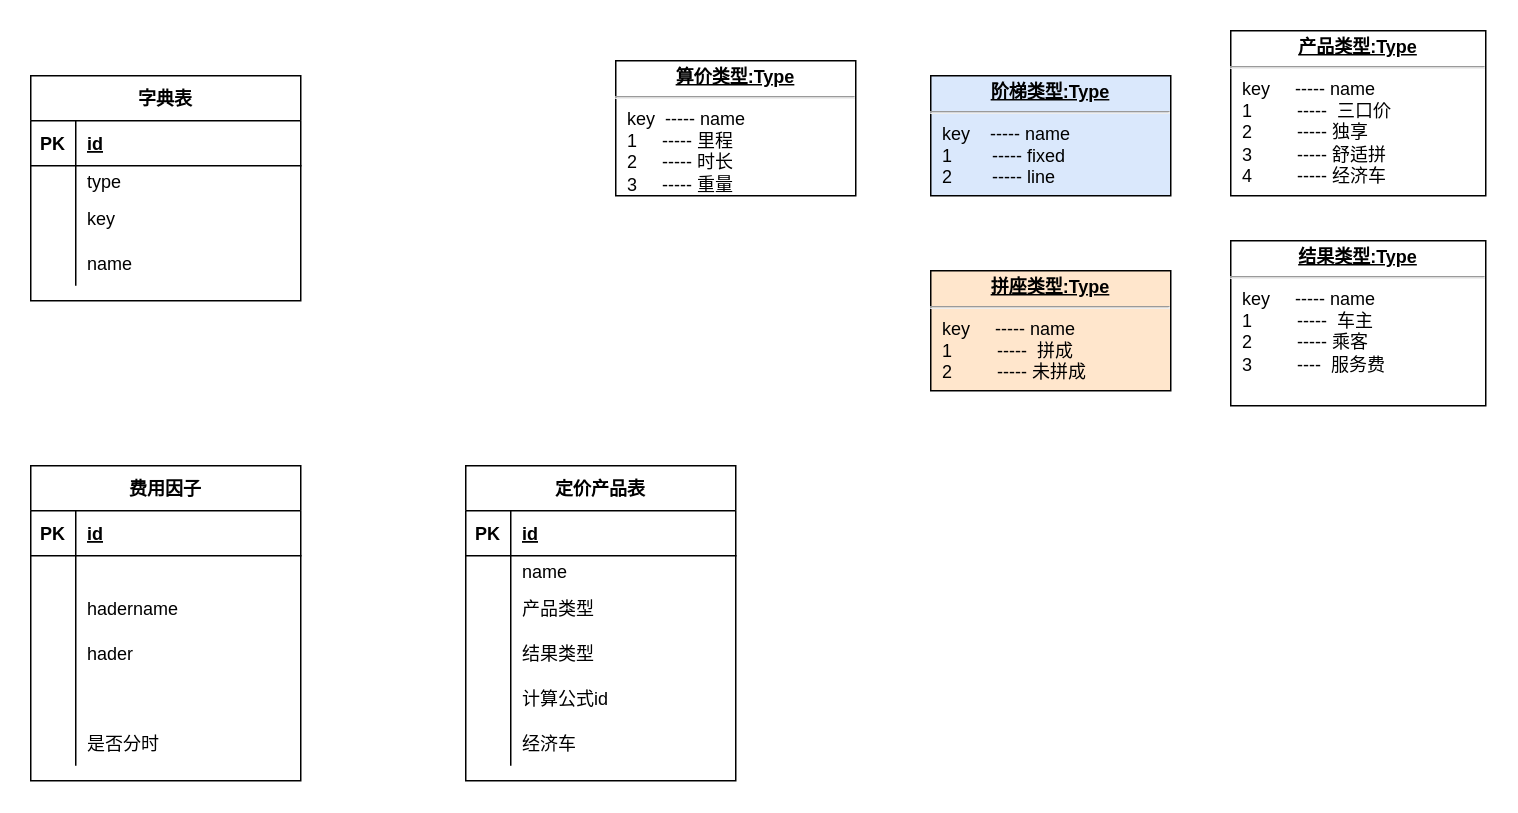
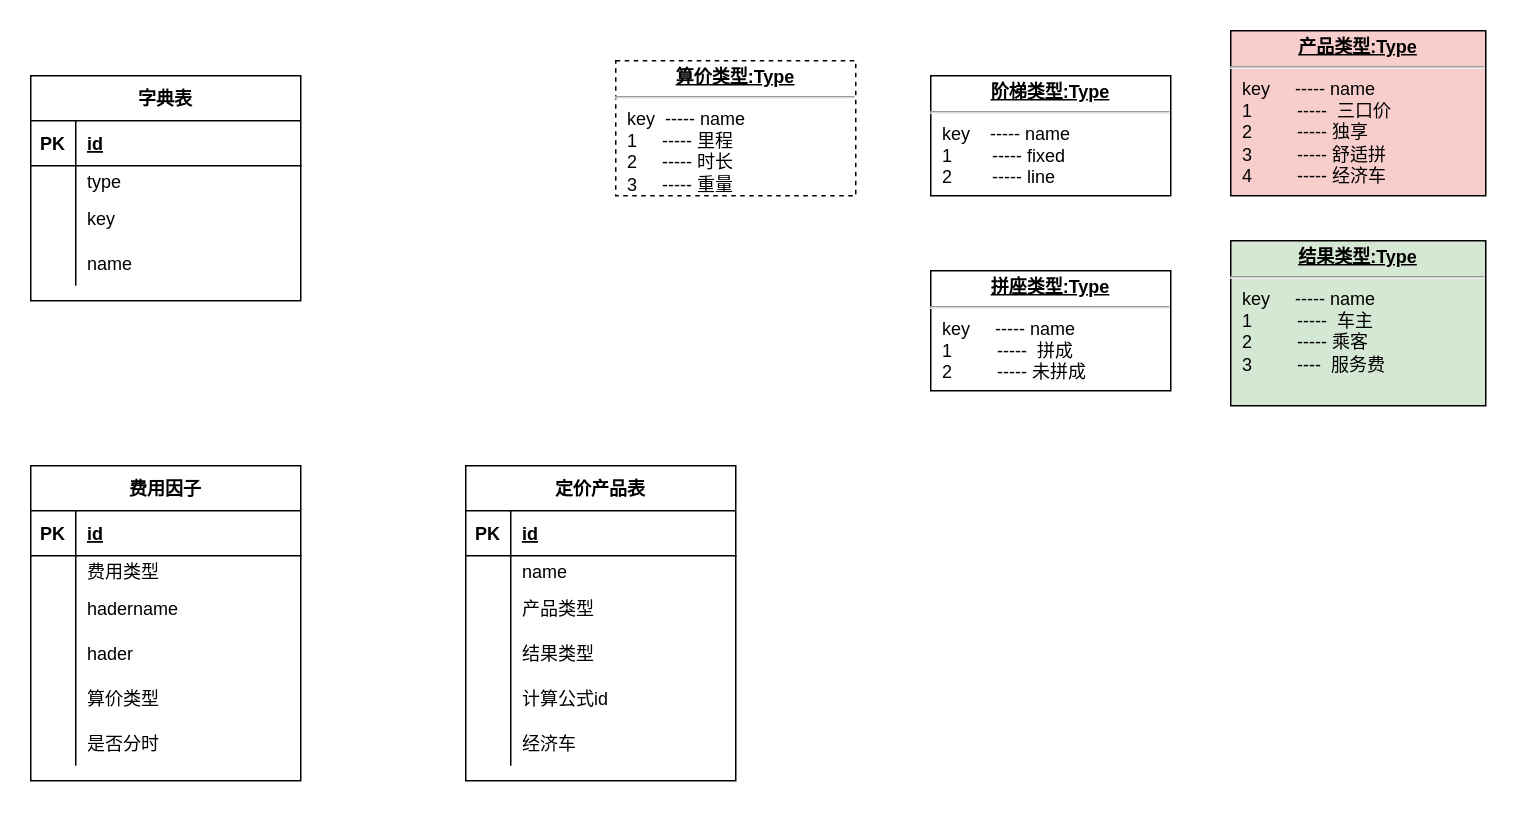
node "产品类型:Type key ----- name 1 ----- 三口价 2 ----- 独享 3 ----- 舒适拼 4 ----- 经济车": fillcolor #ffffff -> #f8cecc
node "算价类型:Type key ----- name 1 ----- 里程 2 ----- 时长 3 ----- 重量": style solid -> dashed
node "阶梯类型:Type key ----- name 1 ----- fixed 2 ----- line": fillcolor #dae8fc -> #ffffff
node "结果类型:Type key ----- name 1 ----- 车主 2 ----- 乘客 3 ---- 服务费": fillcolor #ffffff -> #d5e8d4
node "拼座类型:Type key ----- name 1 ----- 拼成 2 ----- 未拼成": fillcolor #ffe6cc -> #ffffff
node "费用类型": added
node "算价类型": added
